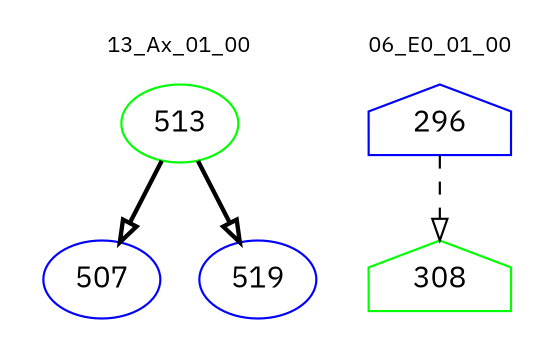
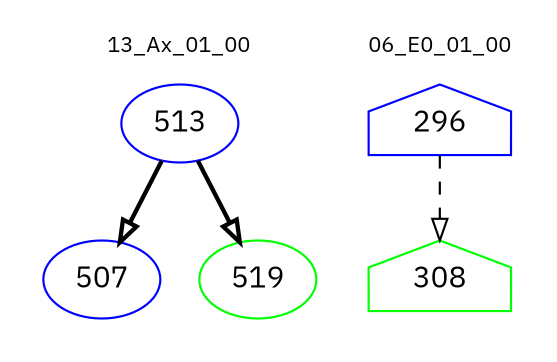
node "513": color green -> blue
node "519": color blue -> green
